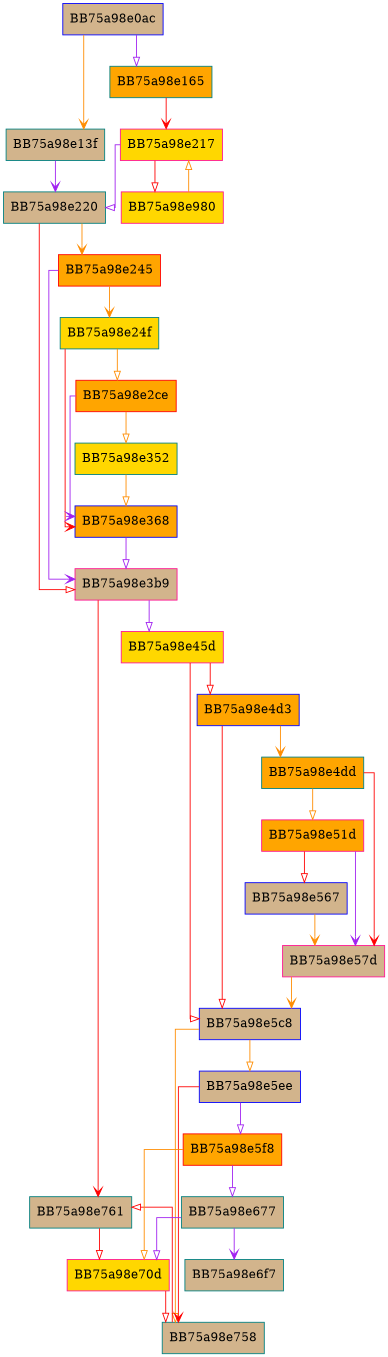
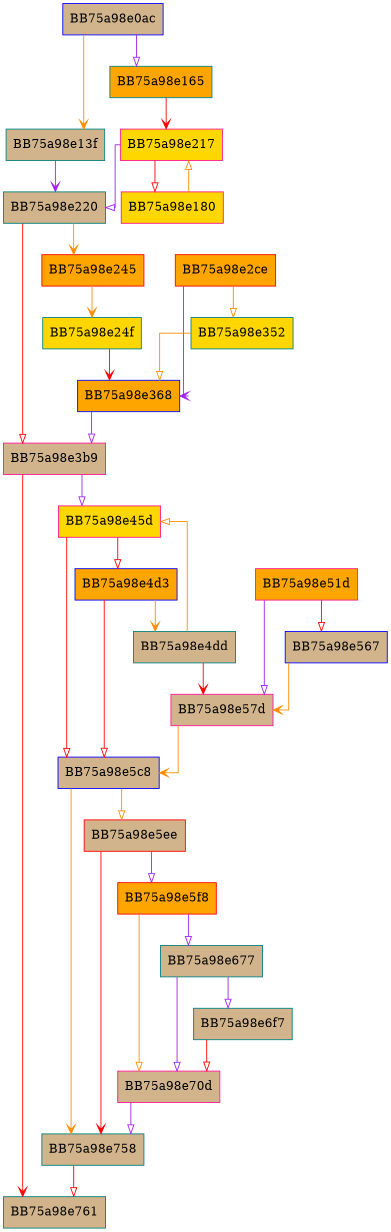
node "BB75a98e980": label "BB75a98e980" -> "BB75a98e180"
edge "BB75a98e24f" -> "BB75a98e2ce": removed
edge "BB75a98e245" -> "BB75a98e3b9": removed
node "BB75a98e4dd": fillcolor orange -> tan
edge "BB75a98e4dd" -> "BB75a98e51d": now "BB75a98e4dd" -> "BB75a98e45d"
edge "BB75a98e51d" -> "BB75a98e57d": arrowhead vee -> onormal
node "BB75a98e5ee": color blue -> red
edge "BB75a98e5c8" -> "BB75a98e758": arrowhead onormal -> vee
edge "BB75a98e761" -> "BB75a98e70d": now "BB75a98e6f7" -> "BB75a98e70d"
edge "BB75a98e677" -> "BB75a98e6f7": arrowhead vee -> onormal
node "BB75a98e70d": fillcolor gold -> tan
edge "BB75a98e70d" -> "BB75a98e758": color red -> purple
